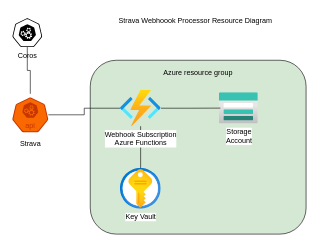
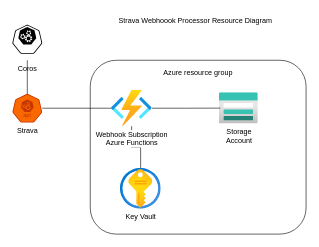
node "Coros": size 30x29 -> 30x42
node "Webhook Subscription Azure Functions": moved (141, 108) -> (132, 108)
node "Strava": size 36x42 -> 30x29
node "Azure resource group": fillcolor #d5e8d4 -> #ffffff
